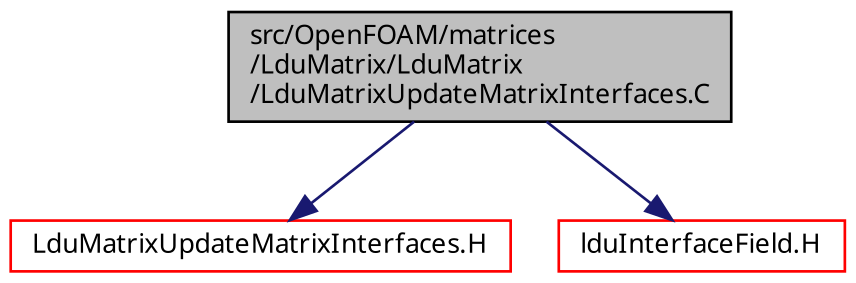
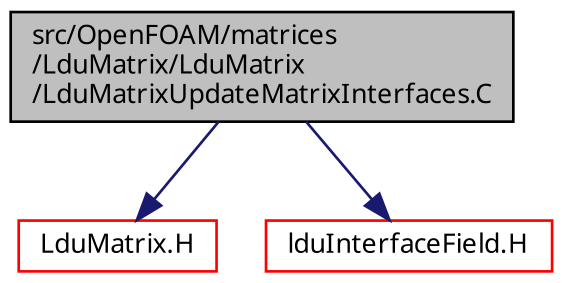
node "LduMatrixUpdateMatrixInterfaces.H": label "LduMatrixUpdateMatrixInterfaces.H" -> "LduMatrix.H"
